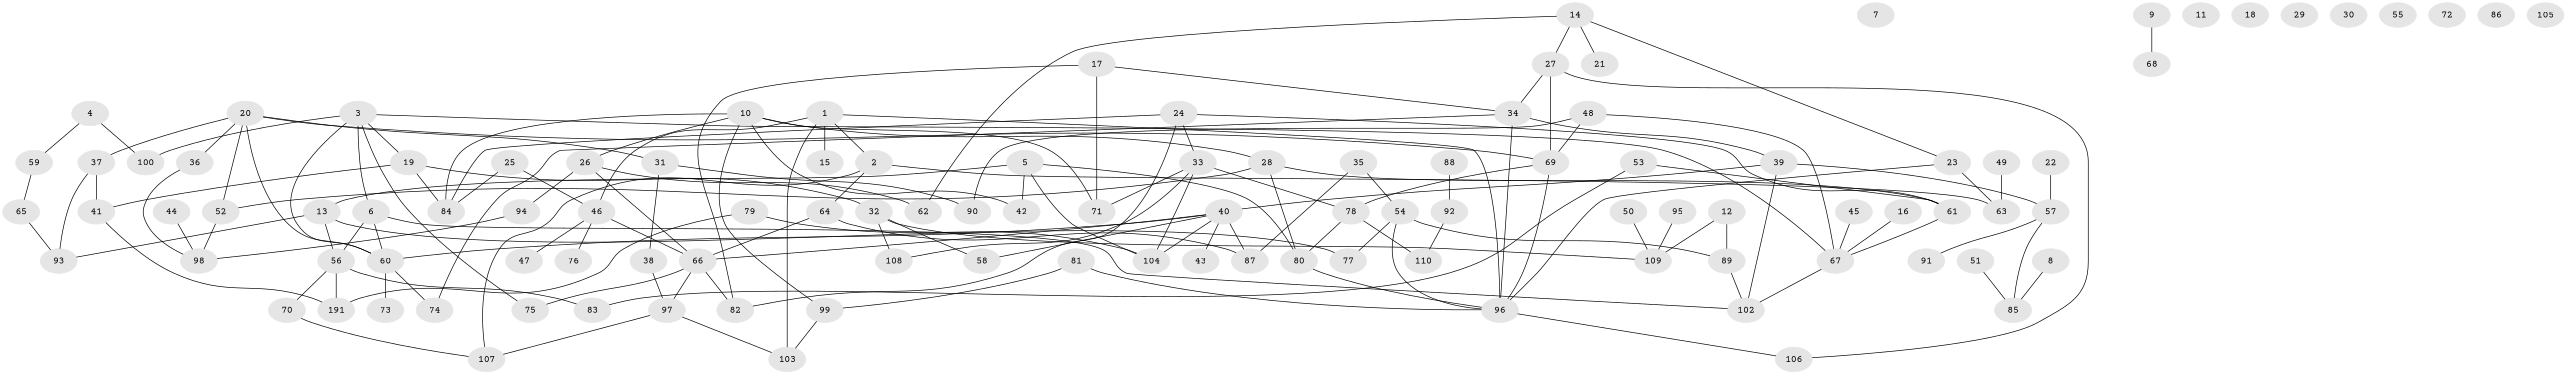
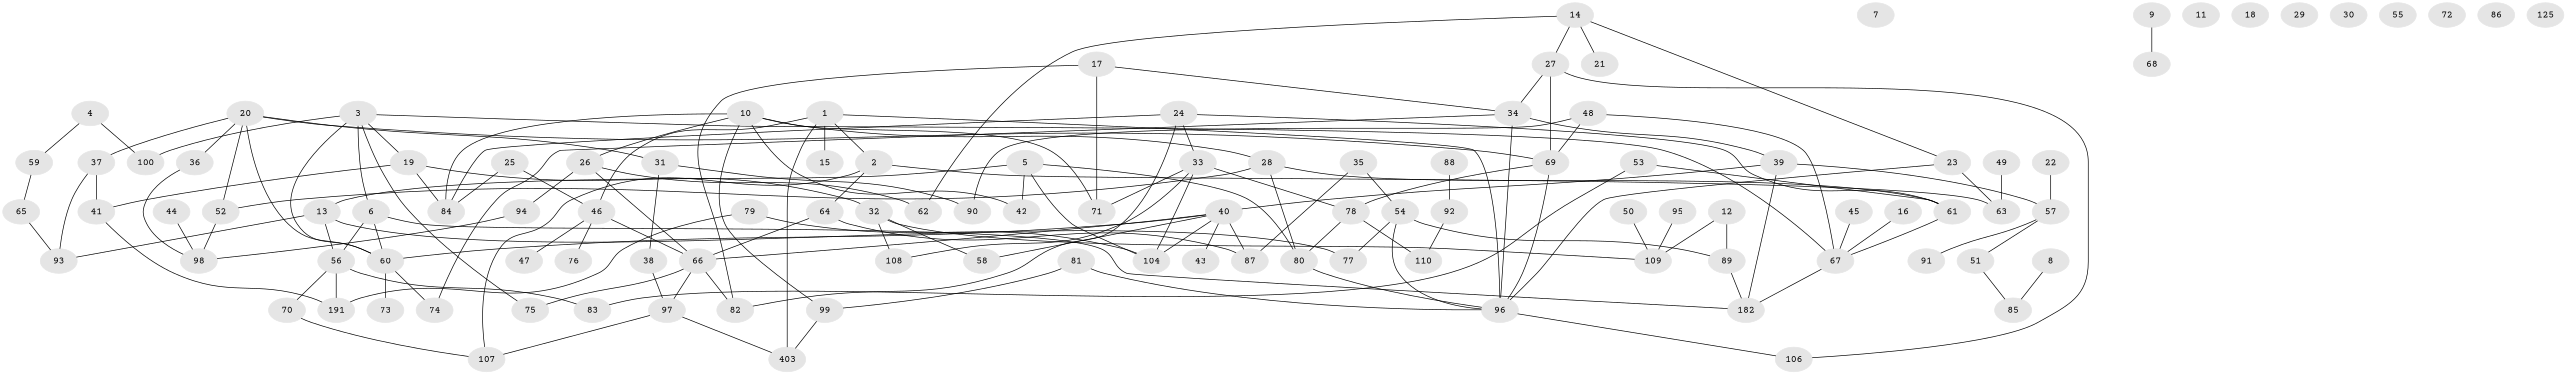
node "105": label "105" -> "125"
edge "57" -- "85": now "57" -- "51"
node "102": label "102" -> "182"
node "103": label "103" -> "403"
